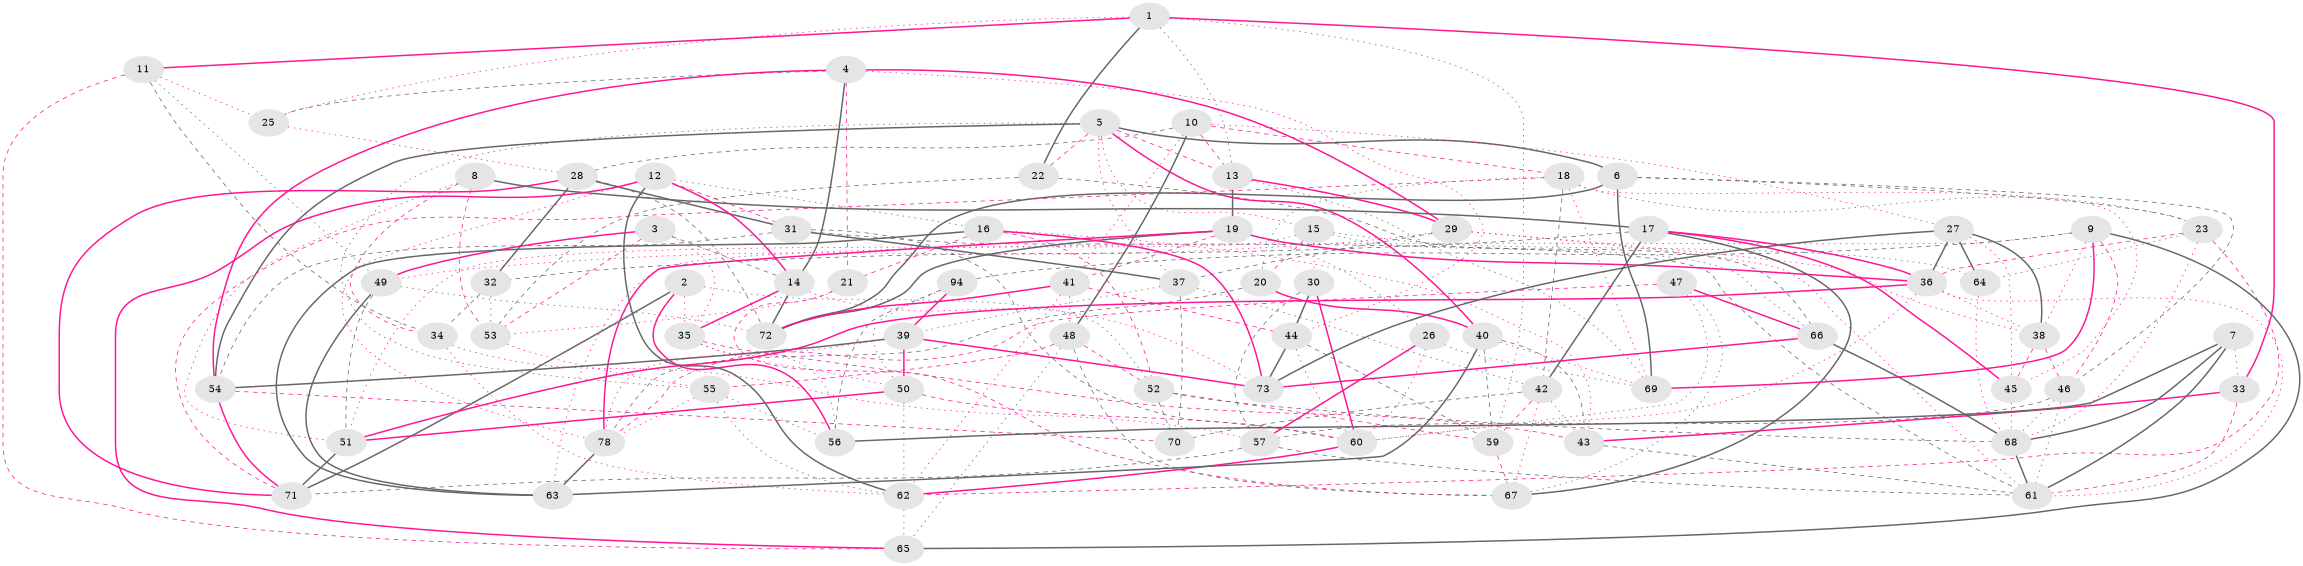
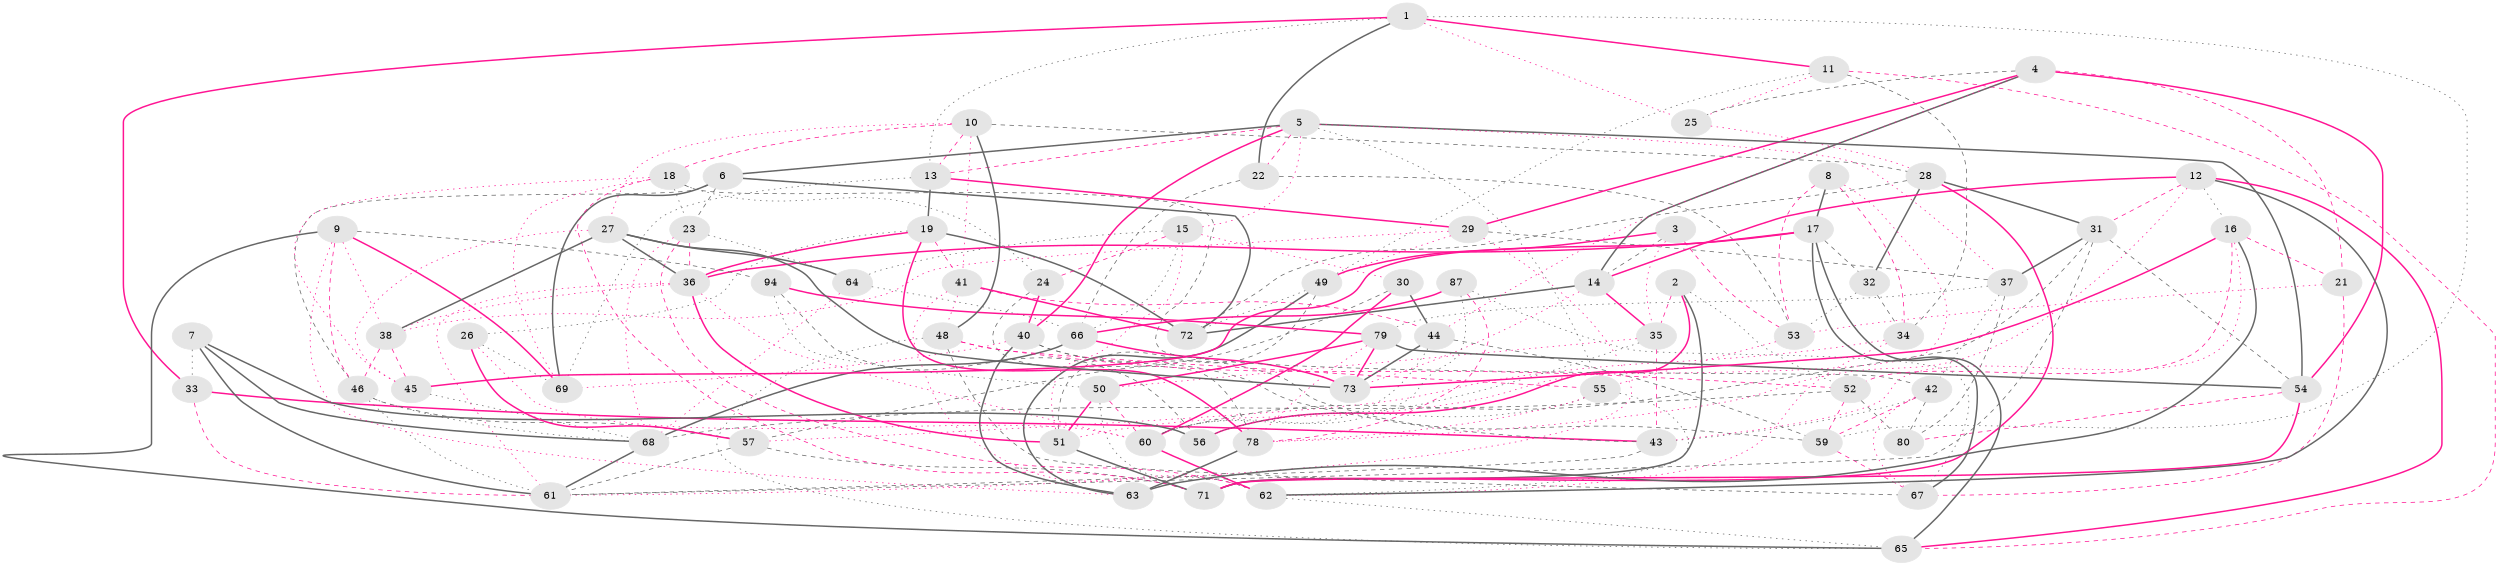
node "20": label "20" -> "24"
node "47": label "47" -> "87"
edge "64" -- "66": added
edge "17" -- "42": now "17" -- "65"
edge "2" -- "35": style dotted -> dashed
node "39": label "39" -> "79"
node "70": label "70" -> "80"
